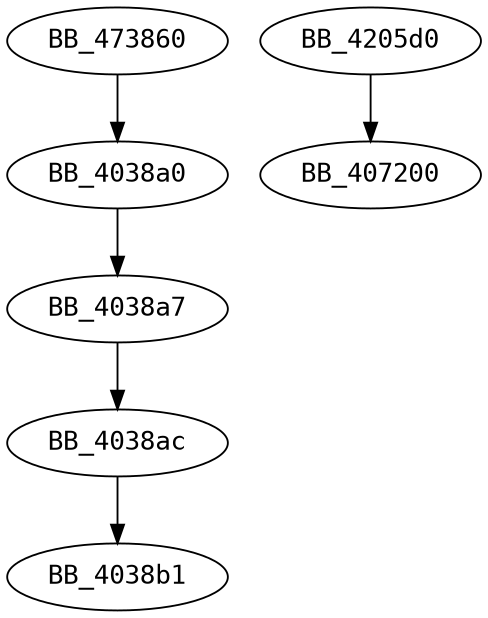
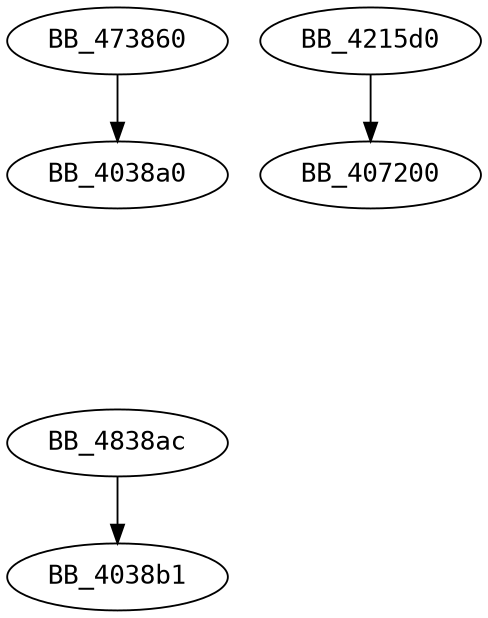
node "BB_4205d0": label "BB_4205d0" -> "BB_4215d0"
node "BB_4038a7": removed
node "BB_4038ac": label "BB_4038ac" -> "BB_4838ac"
